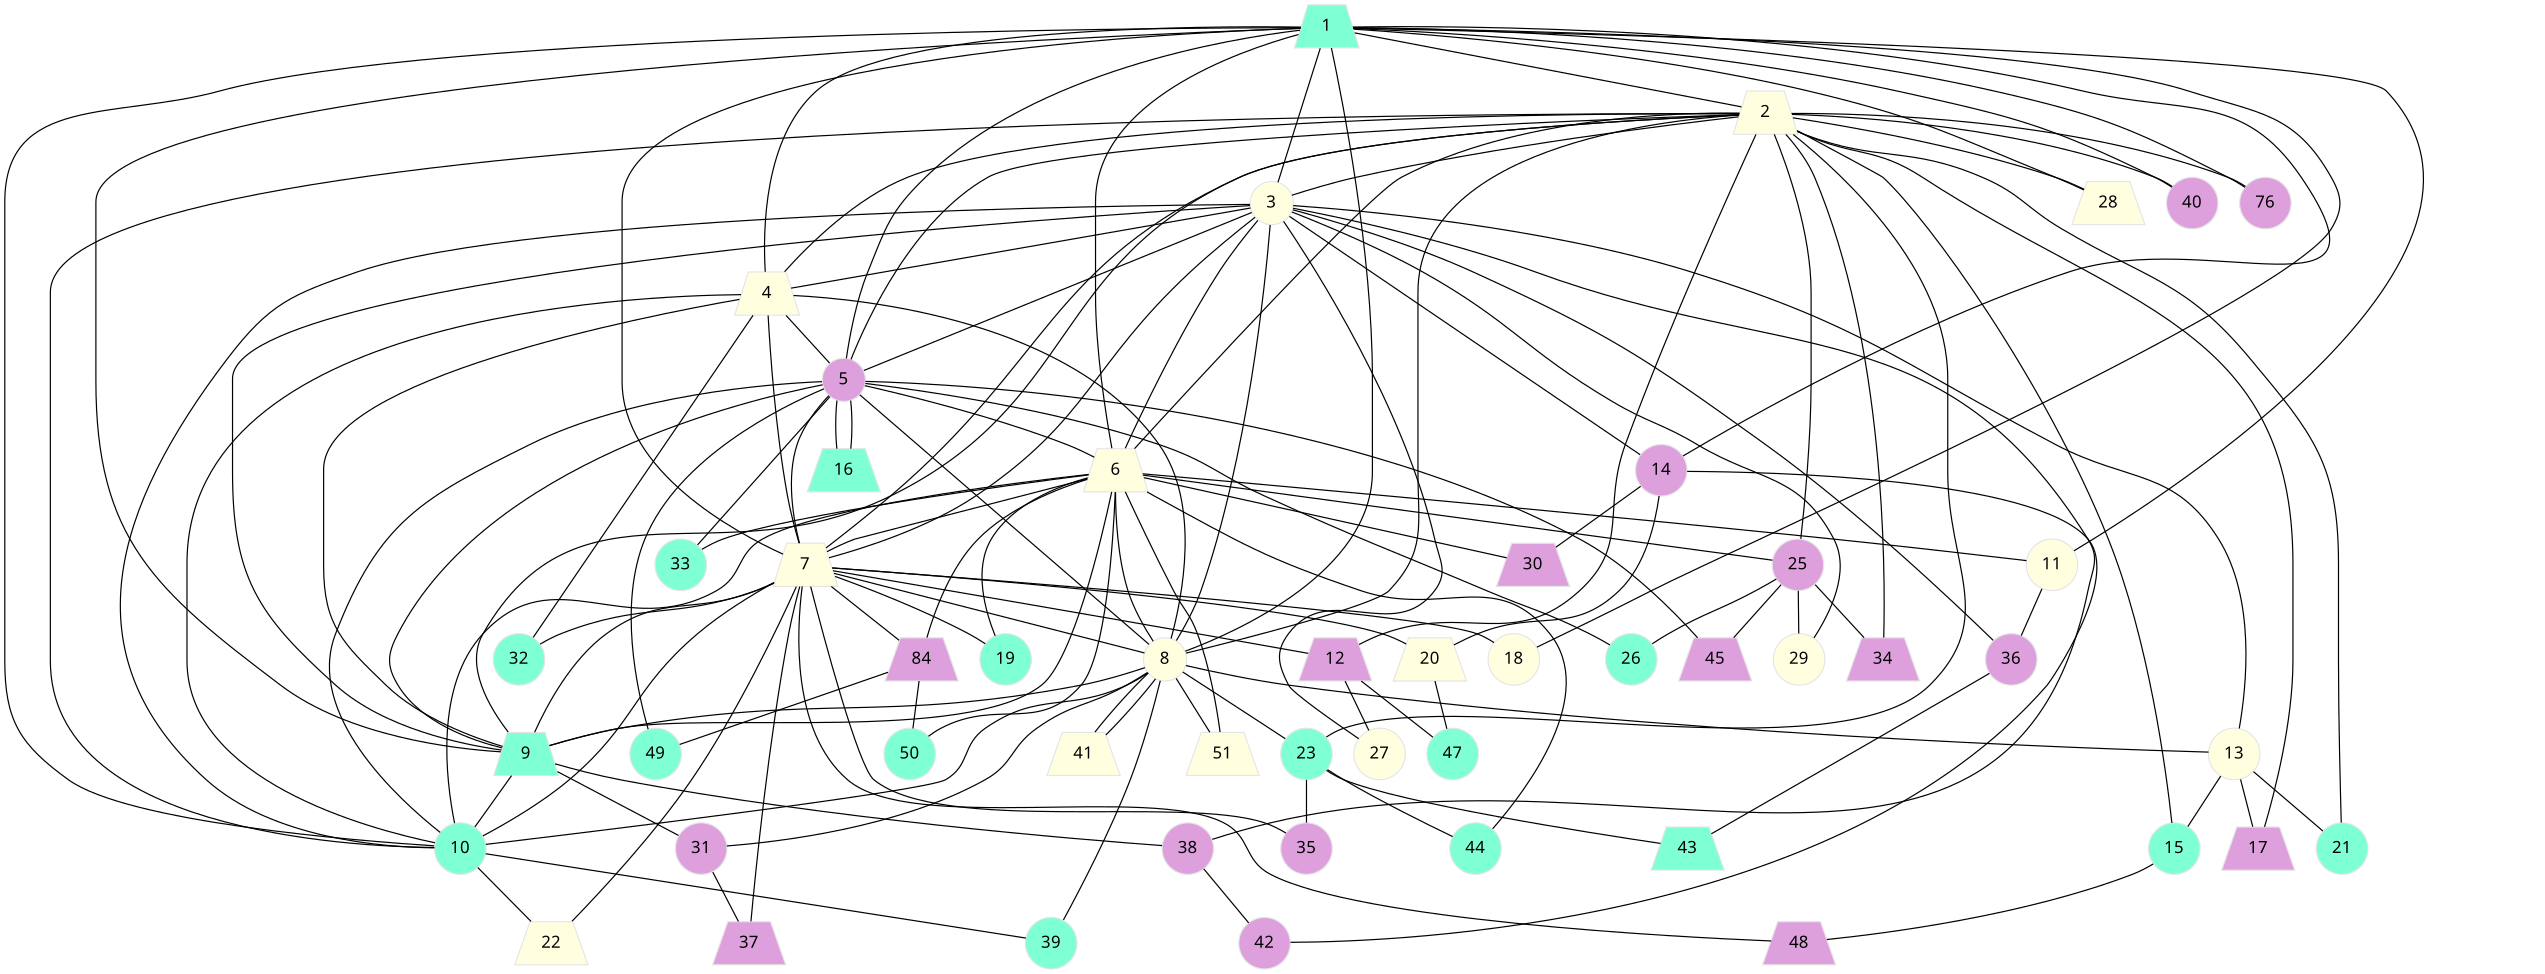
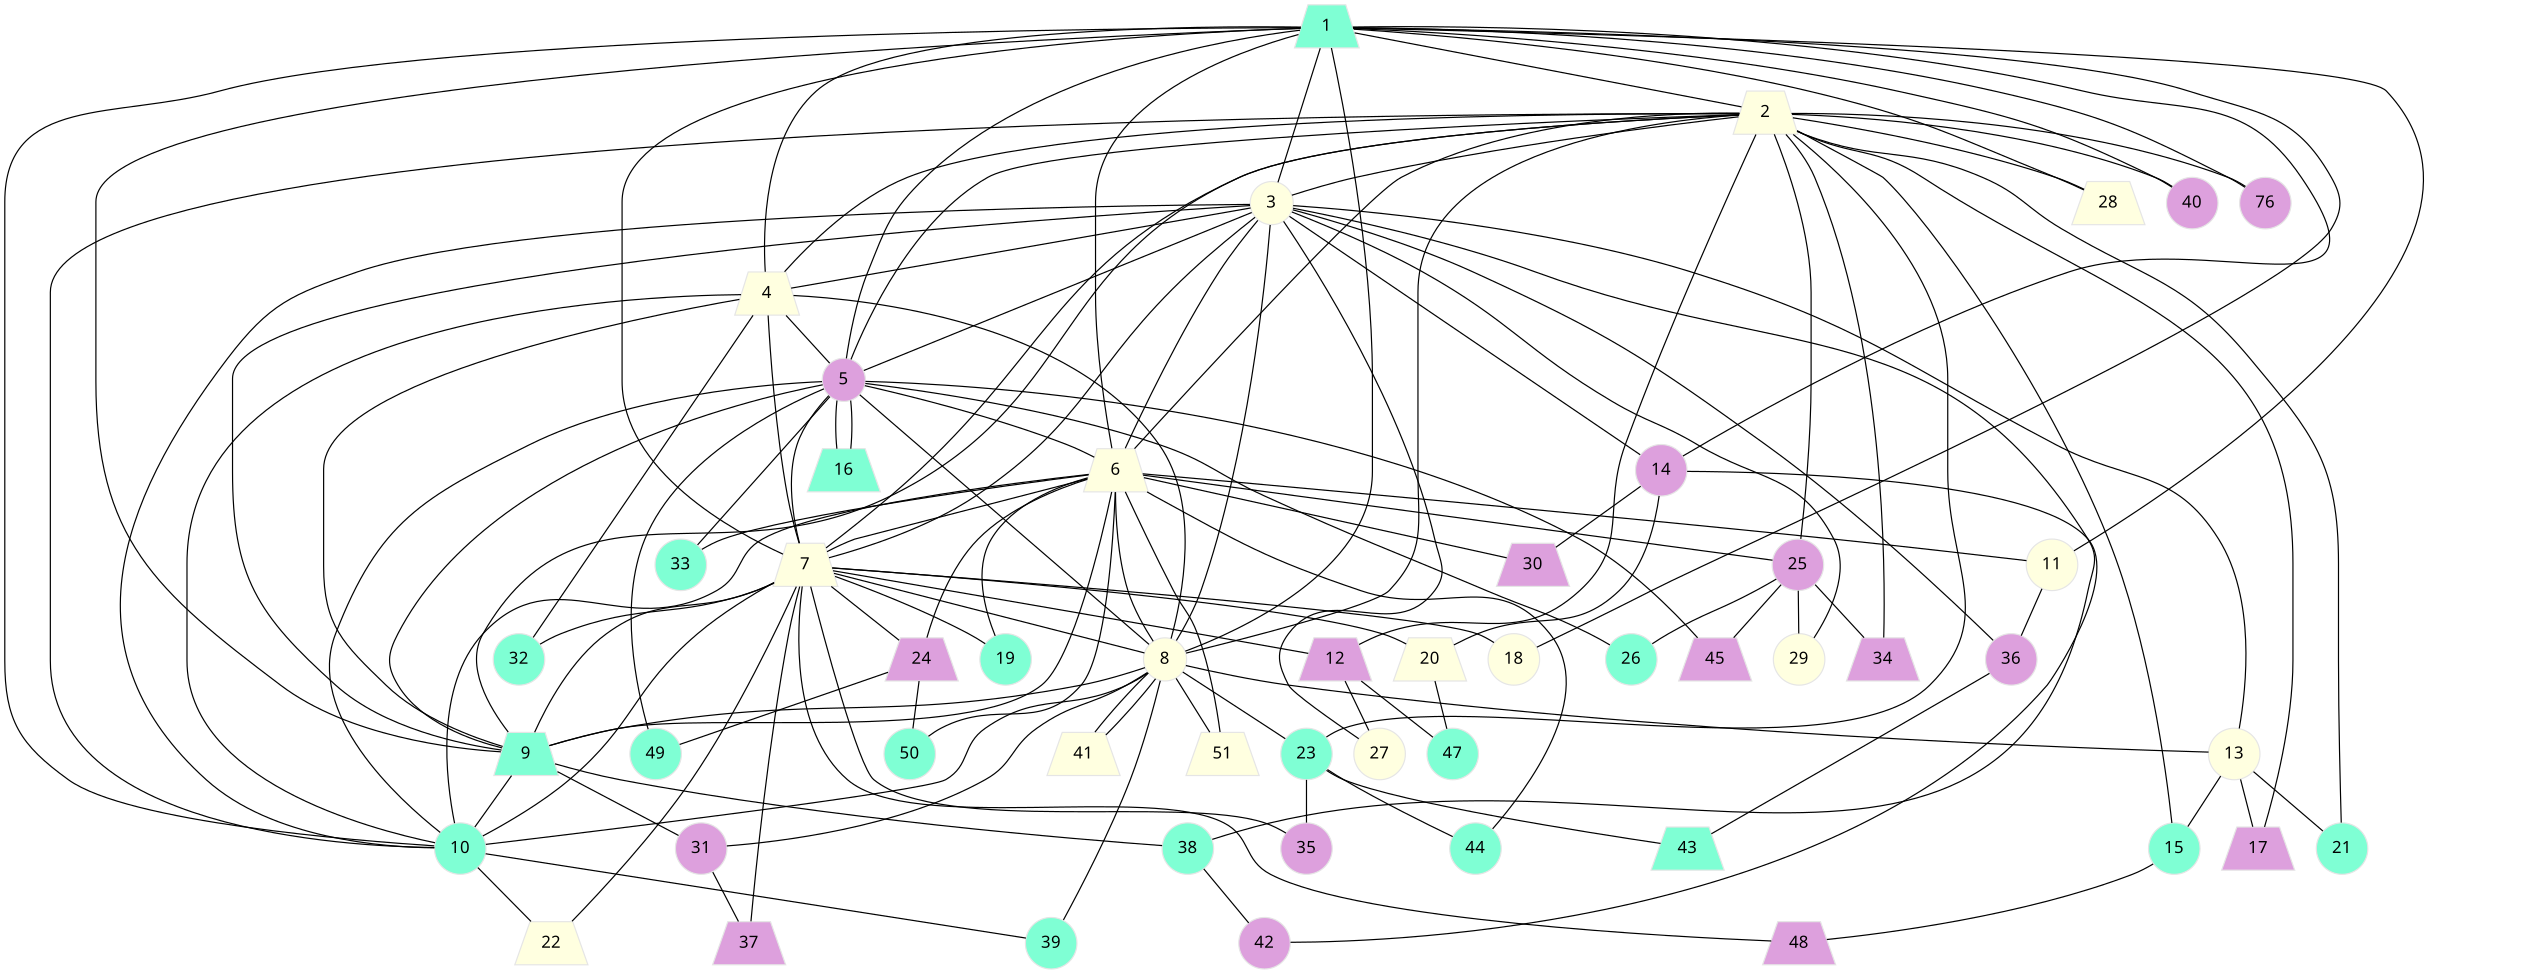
node "84": label "84" -> "24"
node "38": fillcolor plum -> aquamarine
